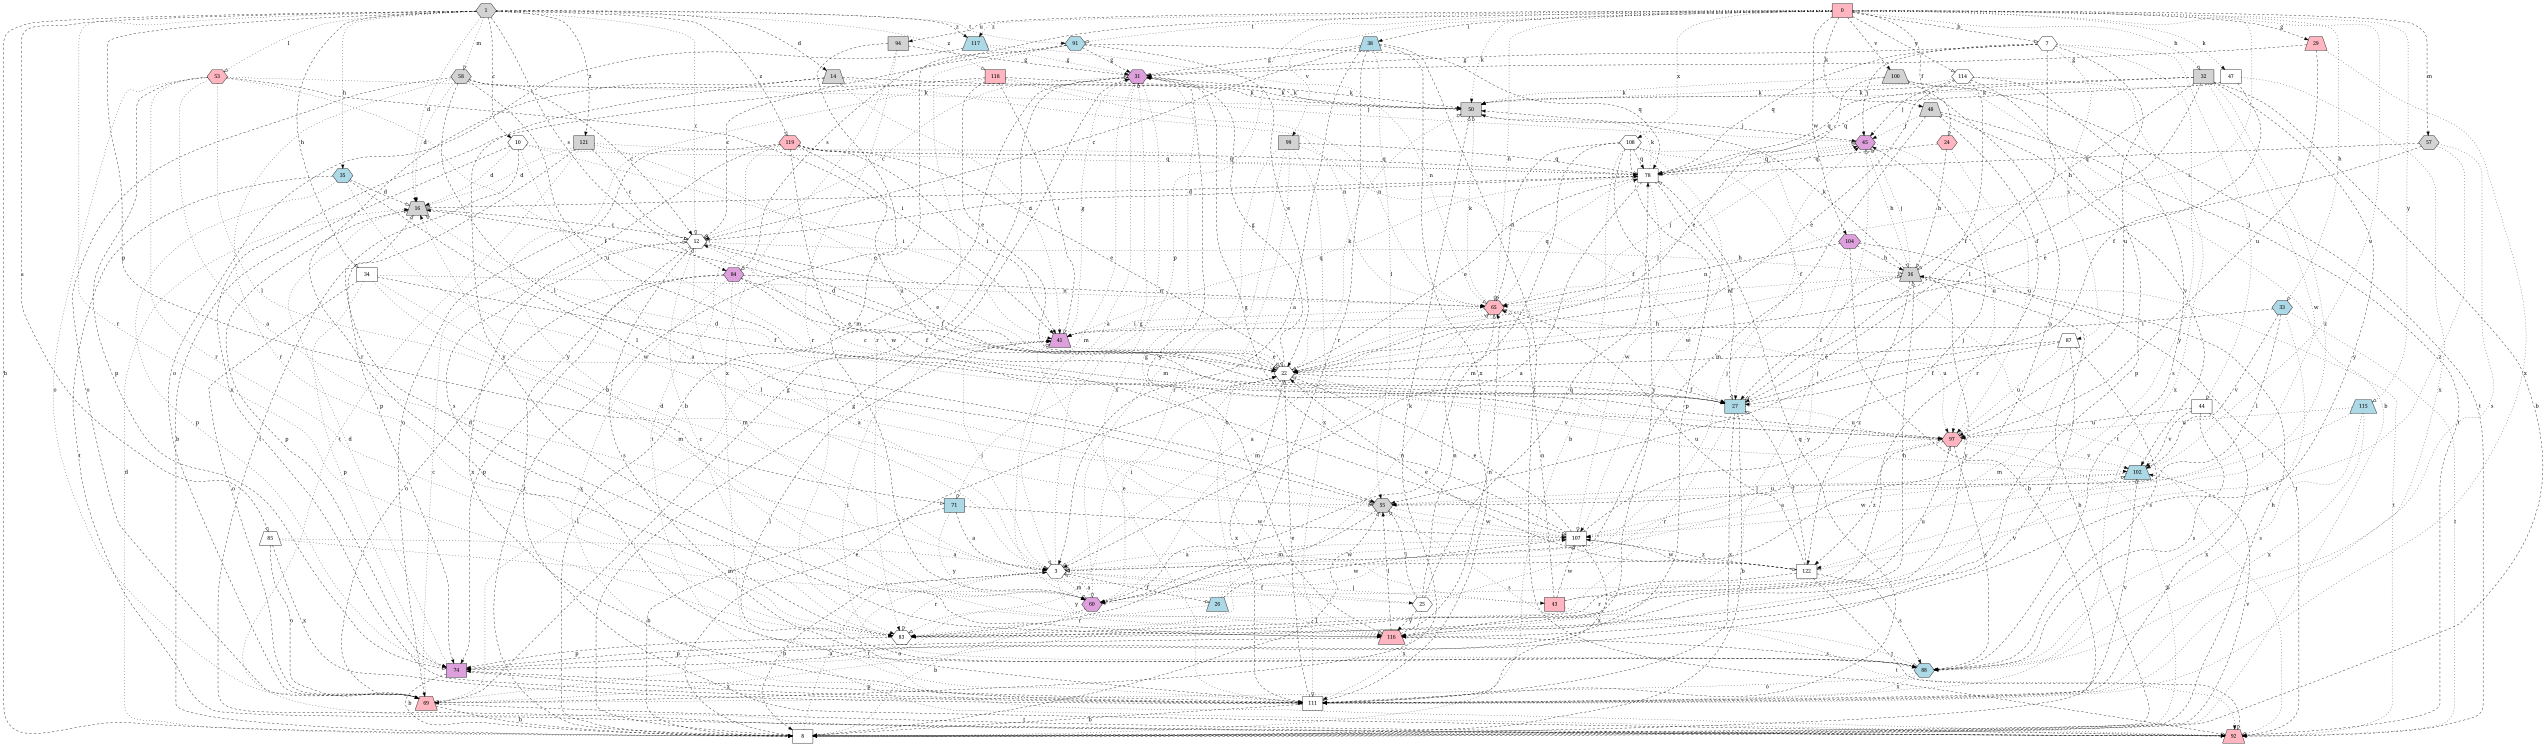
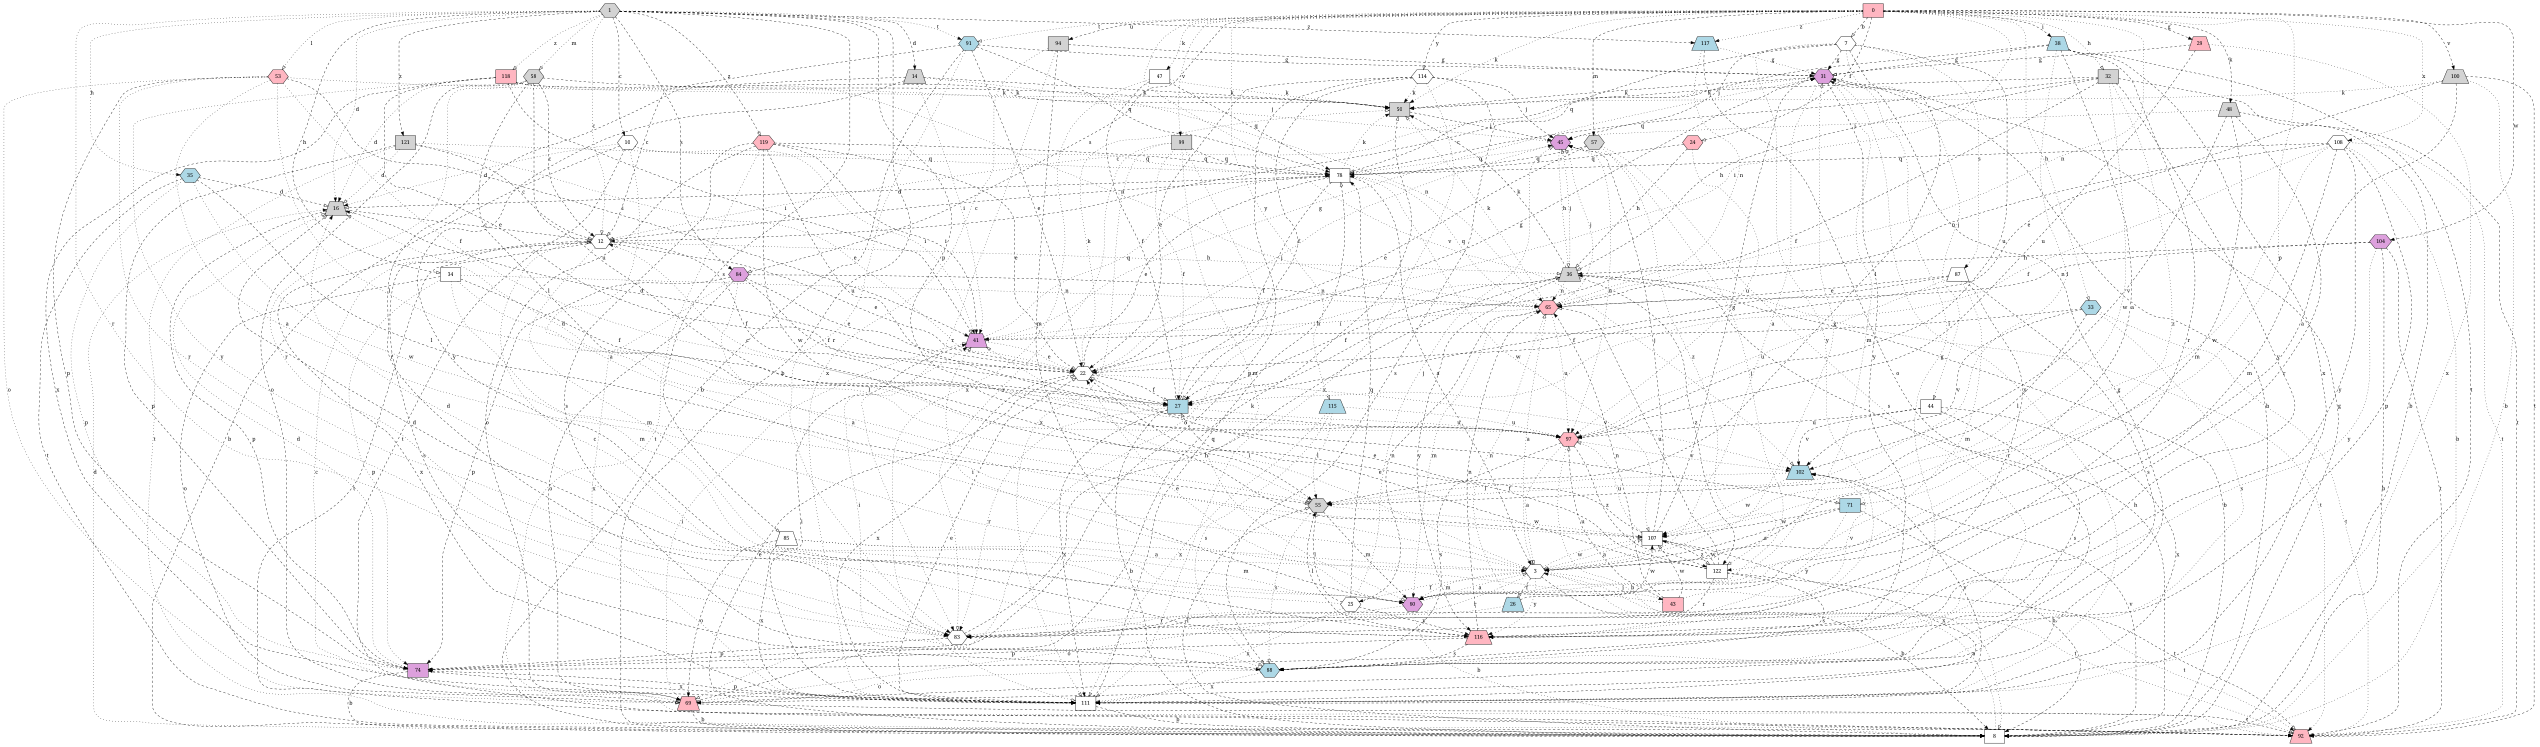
edge "87" -> "22": now "87" -> "65"
